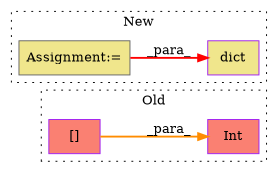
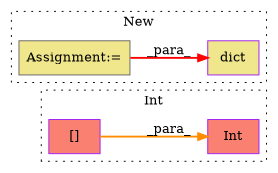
cluster "Old": label "Old" -> "Int"
